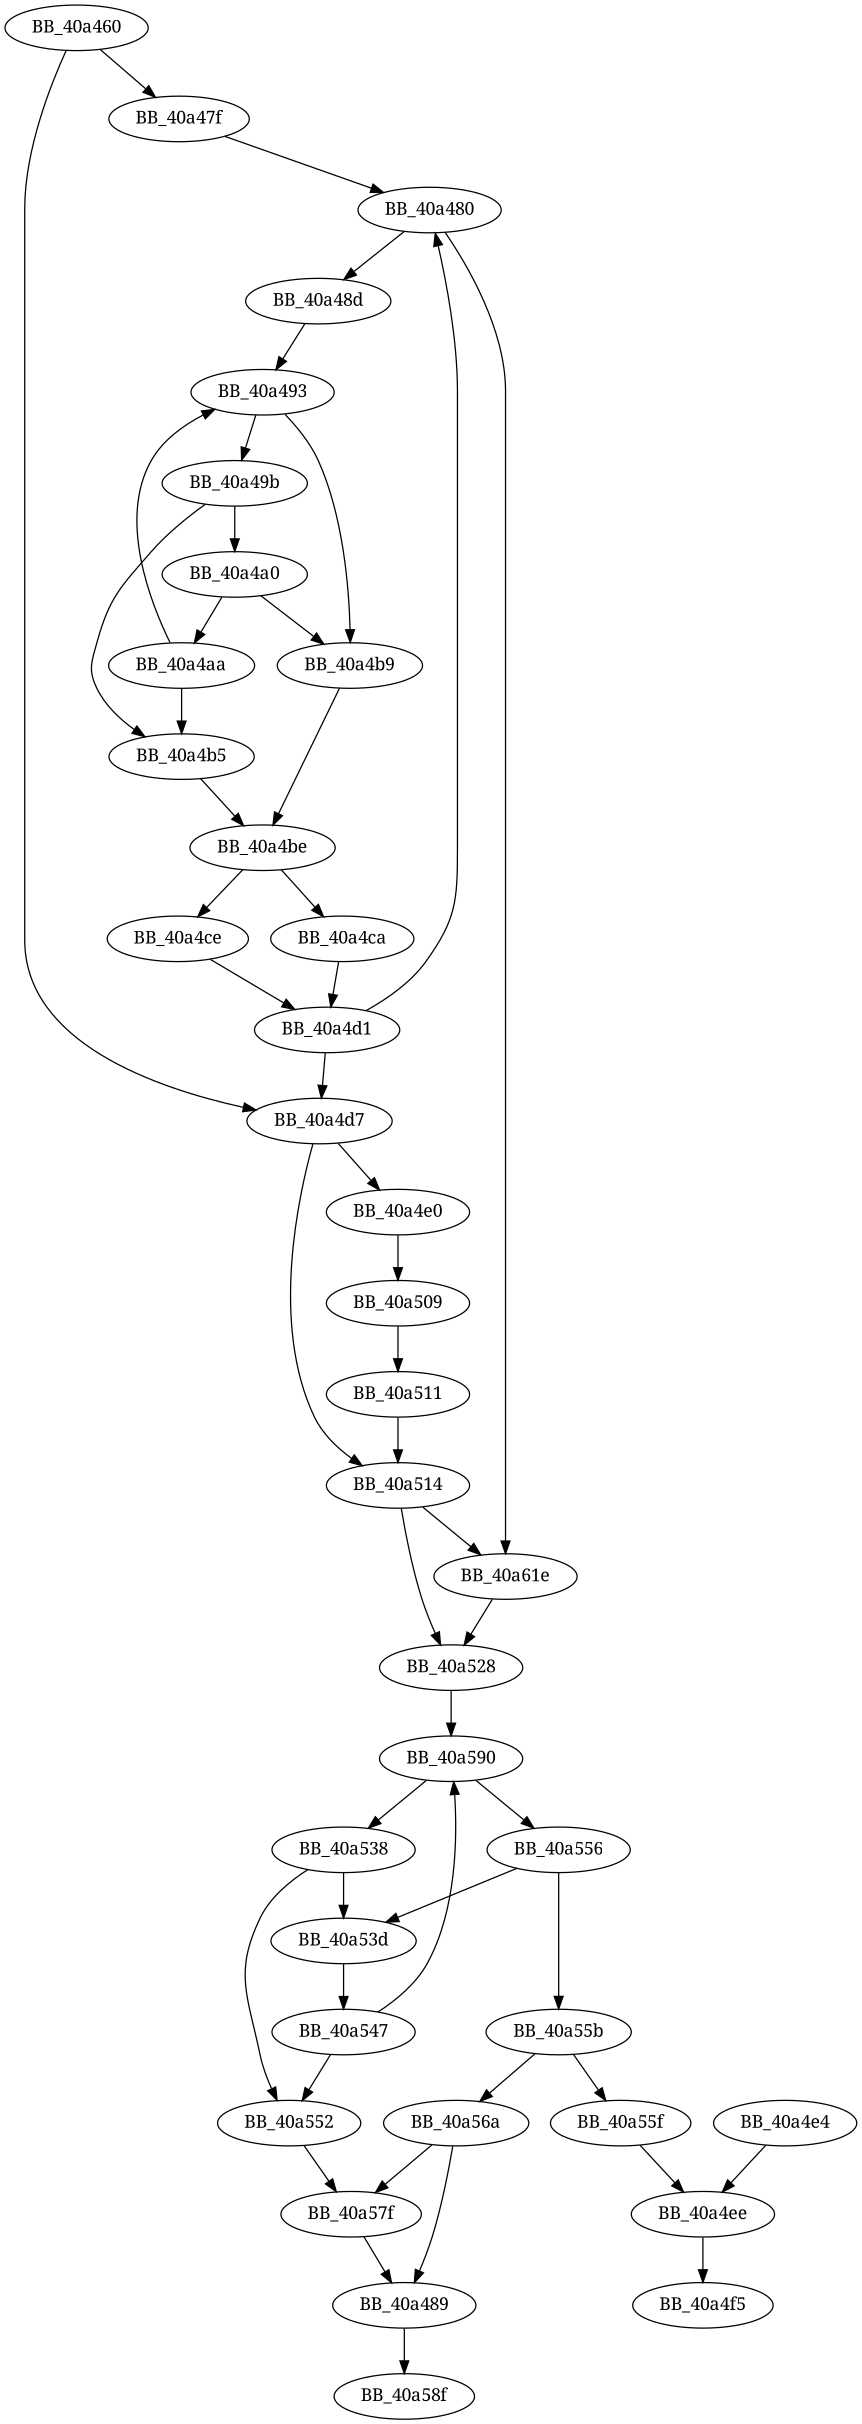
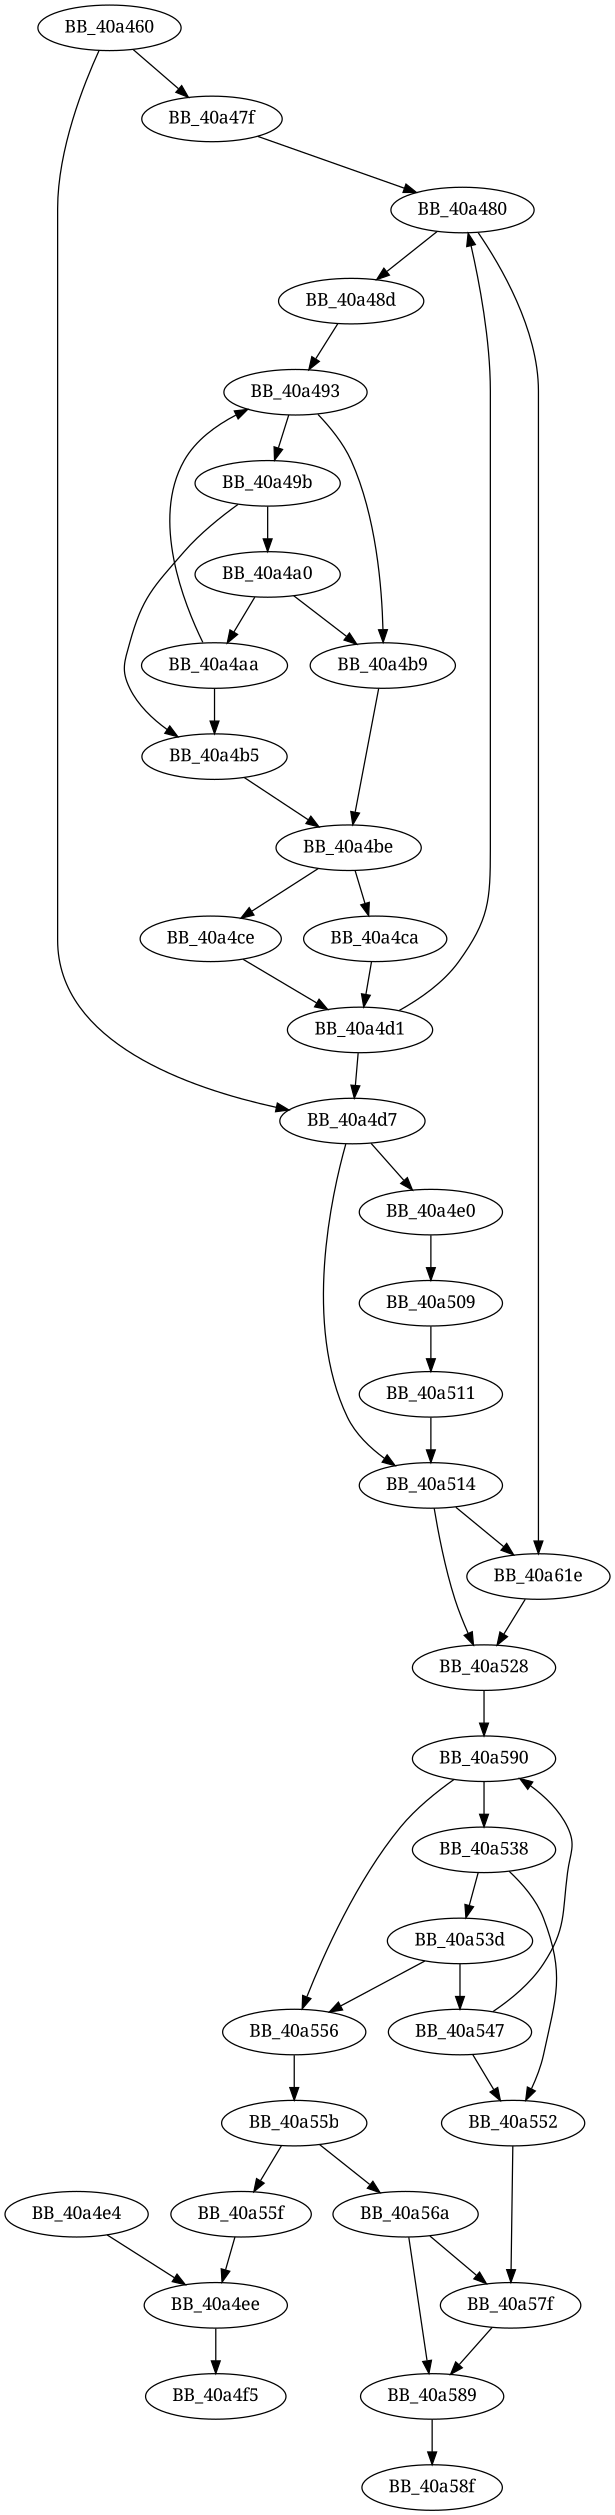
edge "BB_40a556" -> "BB_40a53d": reversed
node "BB_40a489": label "BB_40a489" -> "BB_40a589"
